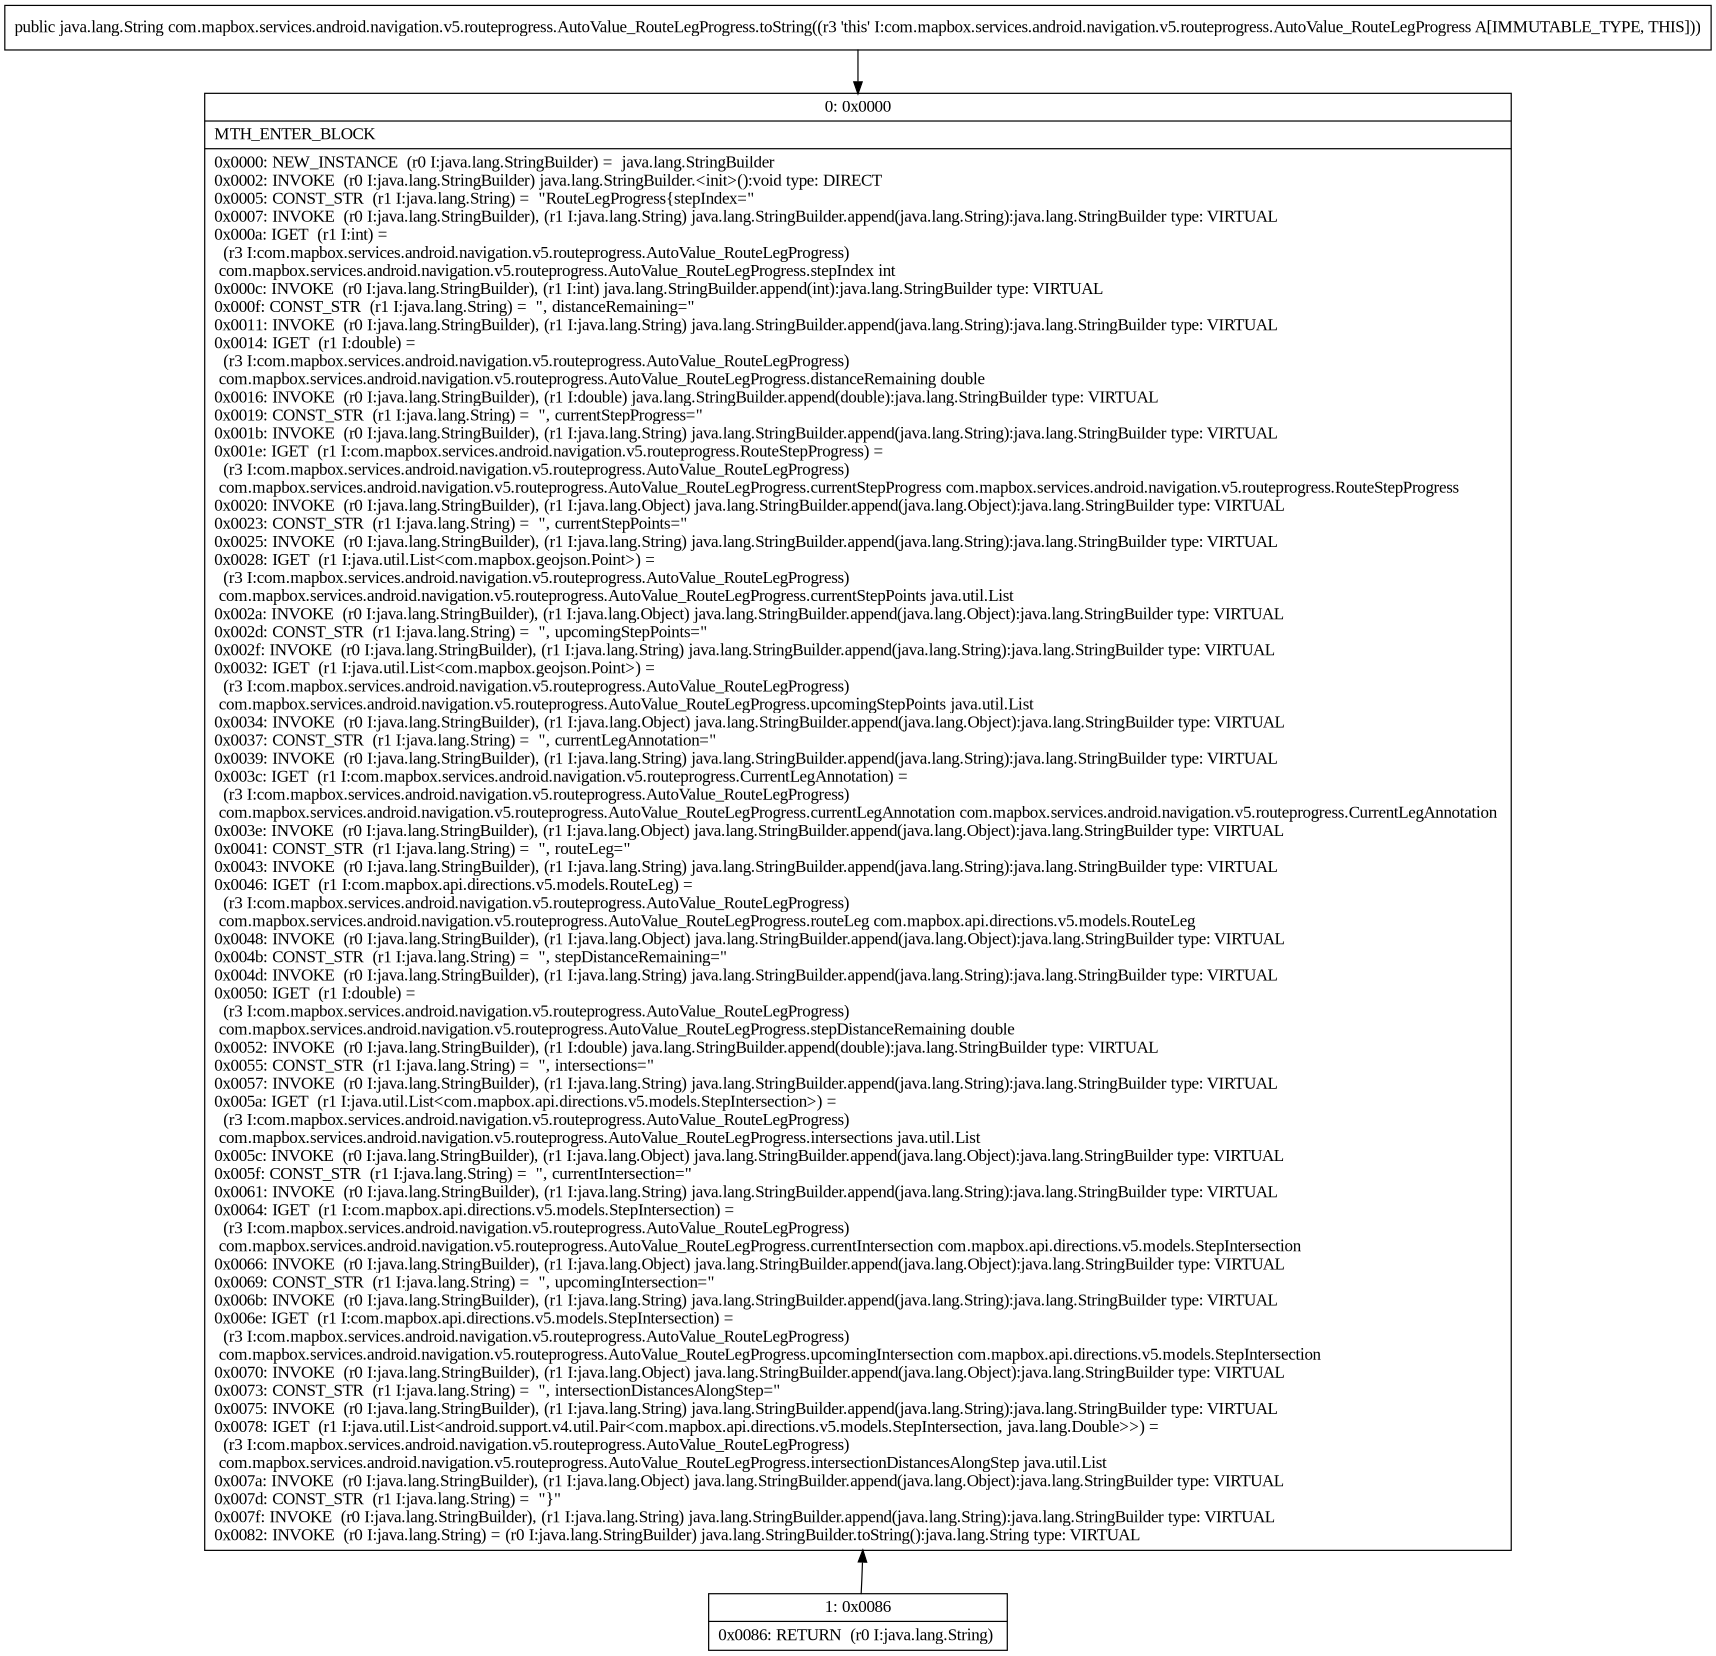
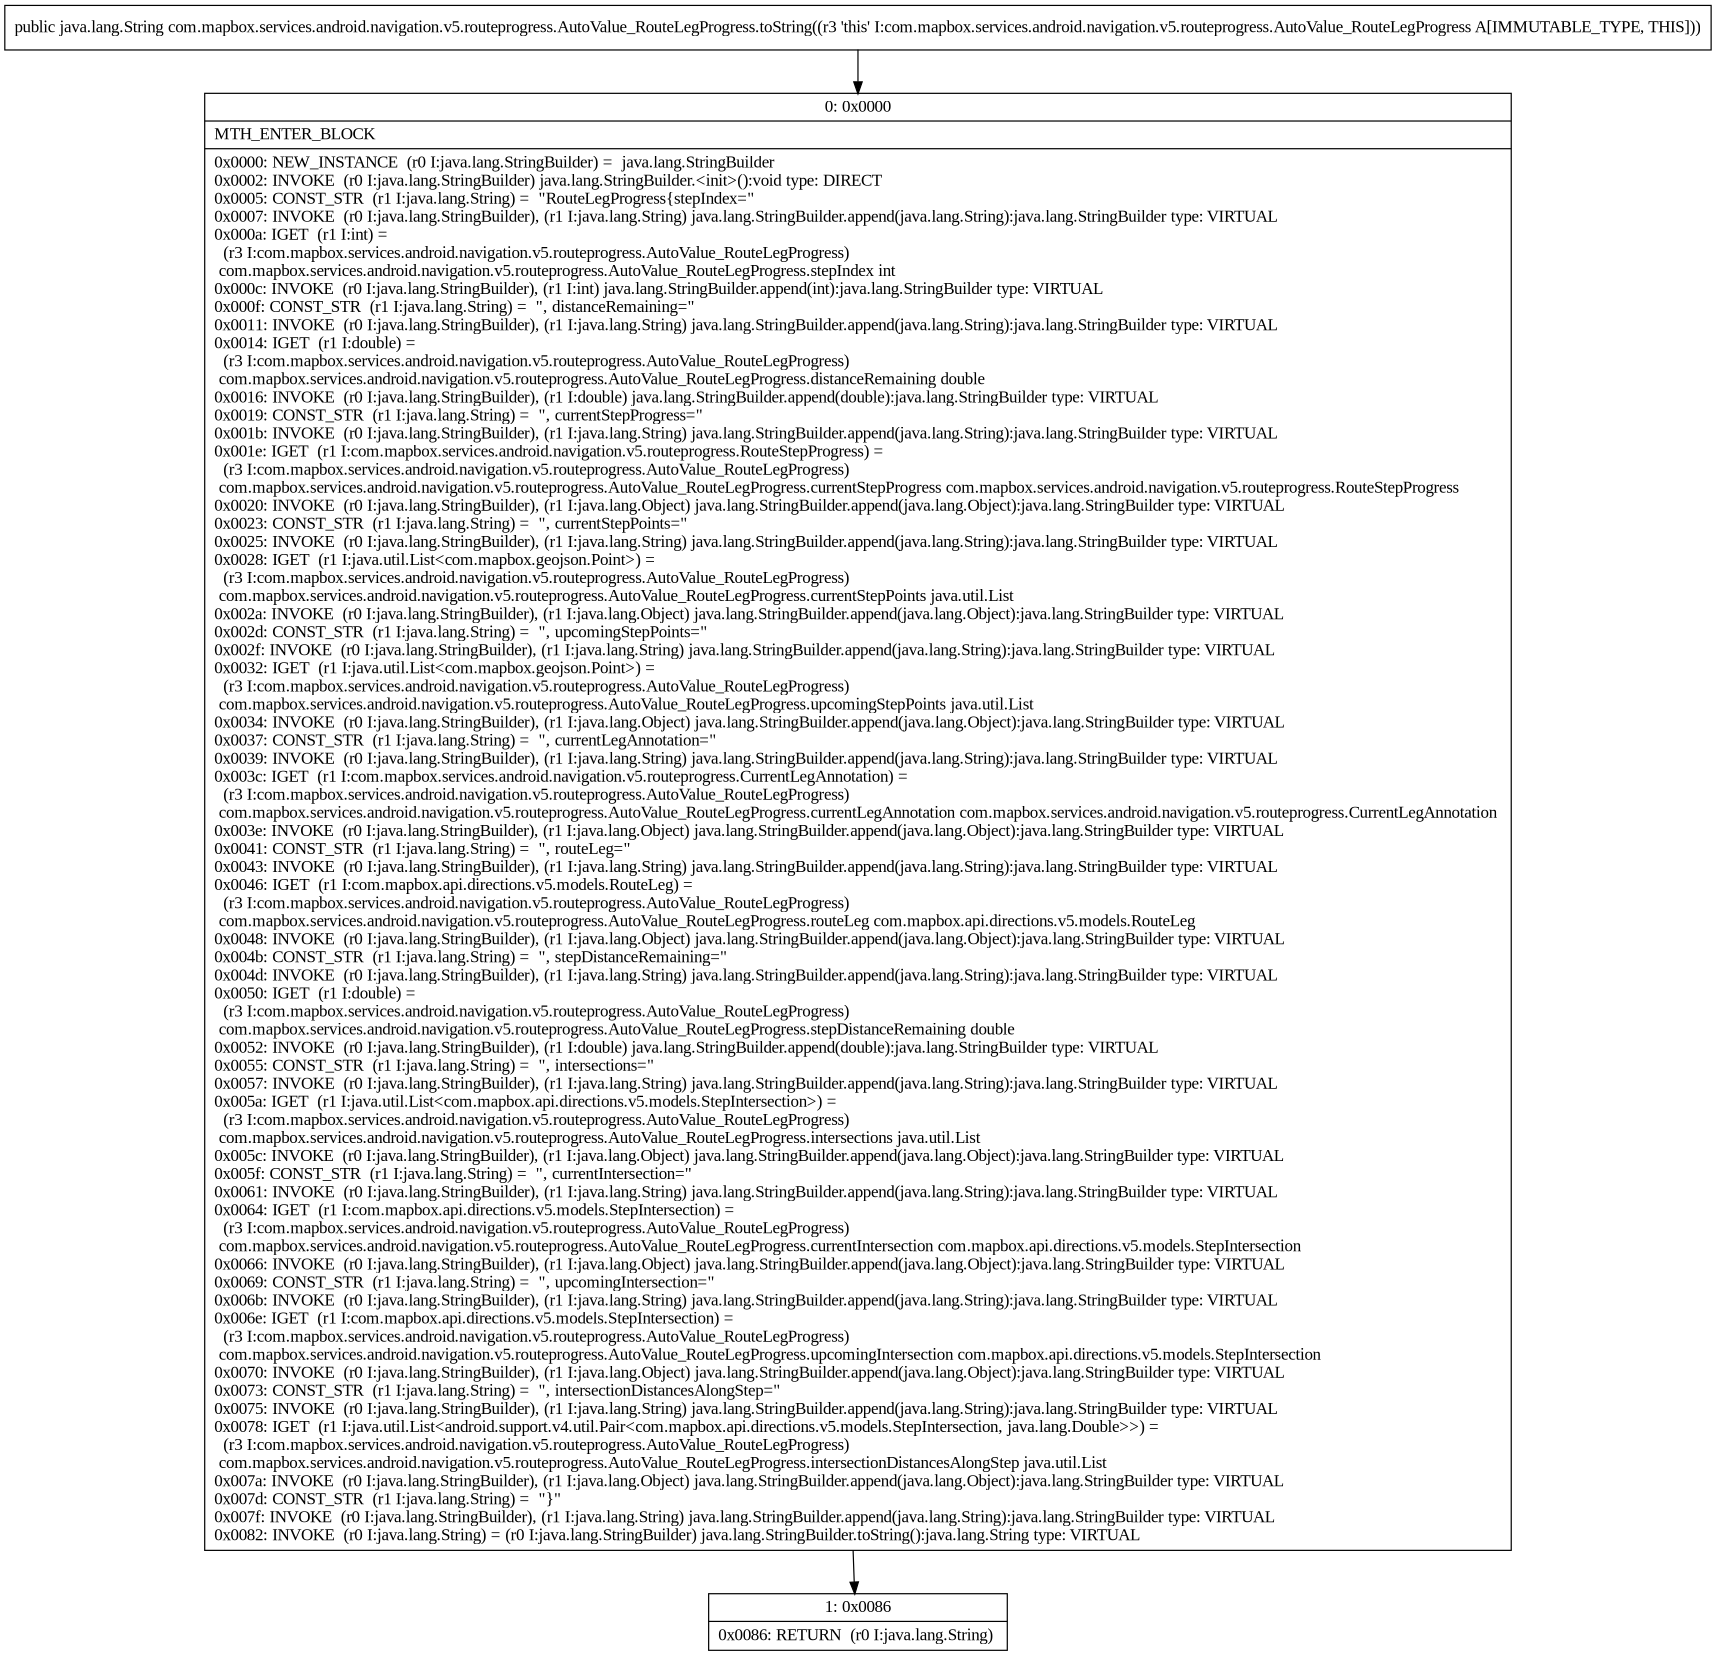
edge "1: 0x0086" -> "0: 0x0000": reversed
